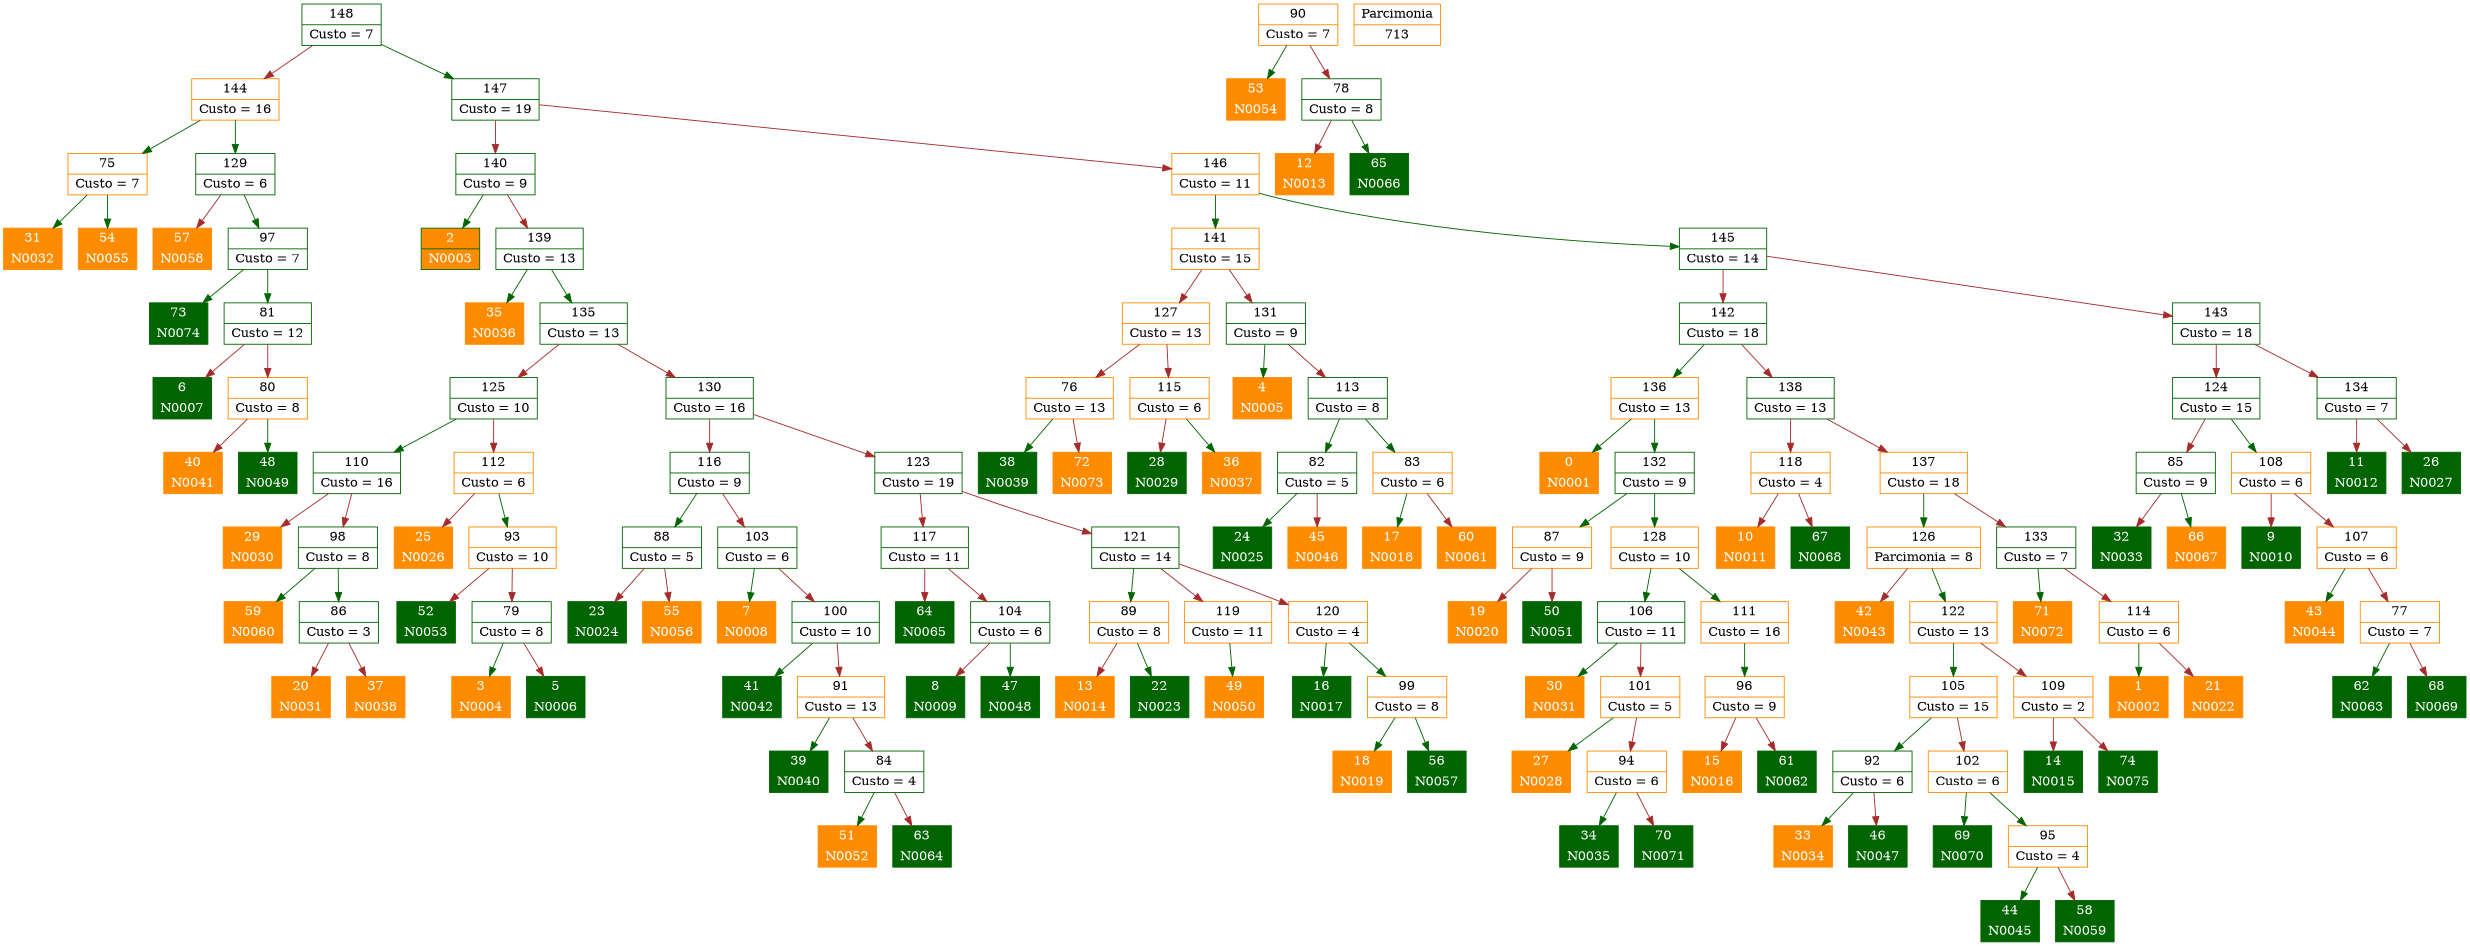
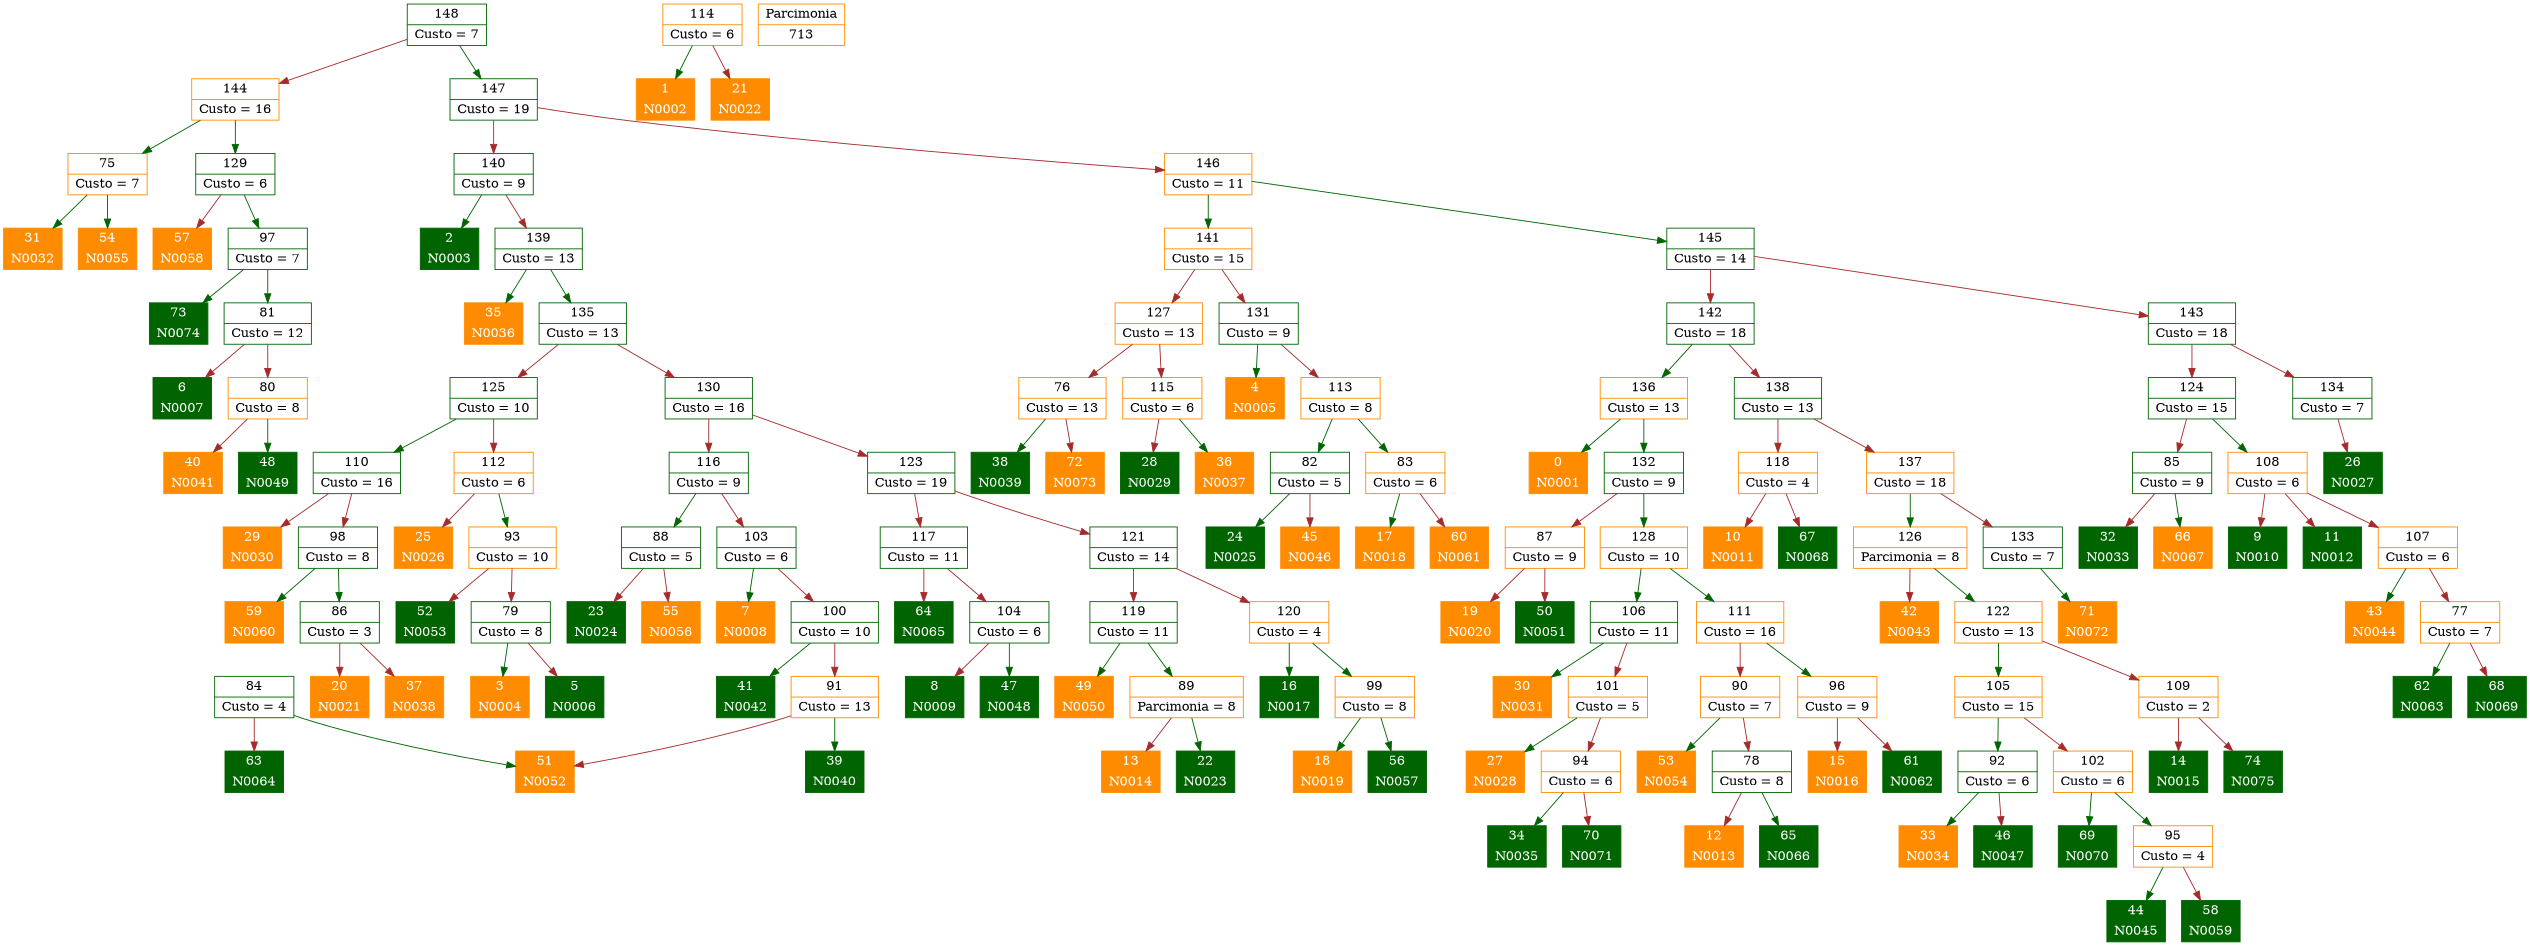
node "2": fillcolor darkorange -> darkgreen
node "113": color darkgreen -> darkorange
edge "134" -> "11": now "108" -> "11"
edge "132" -> "87": color darkgreen -> brown
edge "121" -> "89": now "119" -> "89"
edge "133" -> "114": removed
node "119": color darkorange -> darkgreen
node "89": text "Custo = 8" -> "Parcimonia = 8"
edge "111" -> "90": added
node "20": text "N0031" -> "N0021"
edge "91" -> "84": now "91" -> "51"
